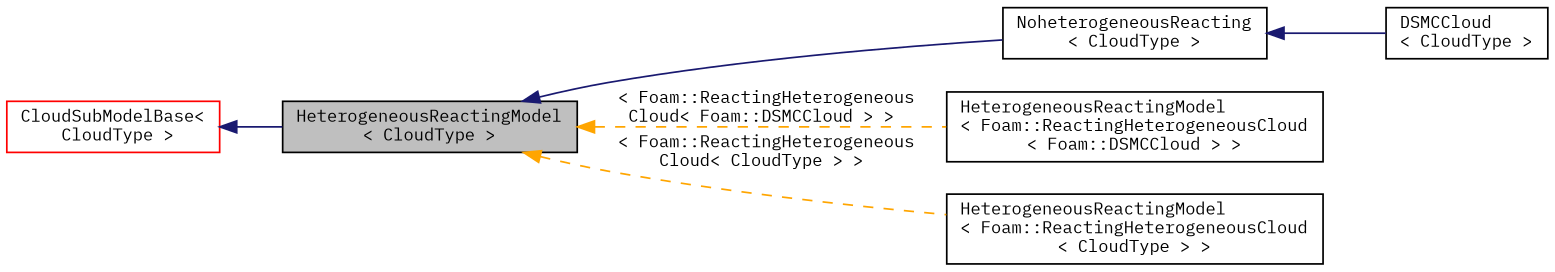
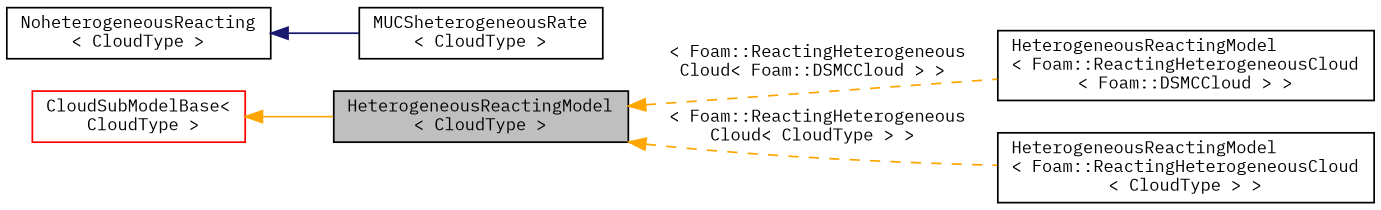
node "DSMCCloud < CloudType >": label "DSMCCloud < CloudType >" -> "MUCSheterogeneousRate < CloudType >"
edge "NoheterogeneousReacting < CloudType >" -> "HeterogeneousReactingModel < CloudType >": removed
edge "HeterogeneousReactingModel < CloudType >" -> "CloudSubModelBase< CloudType >": color midnightblue -> orange
